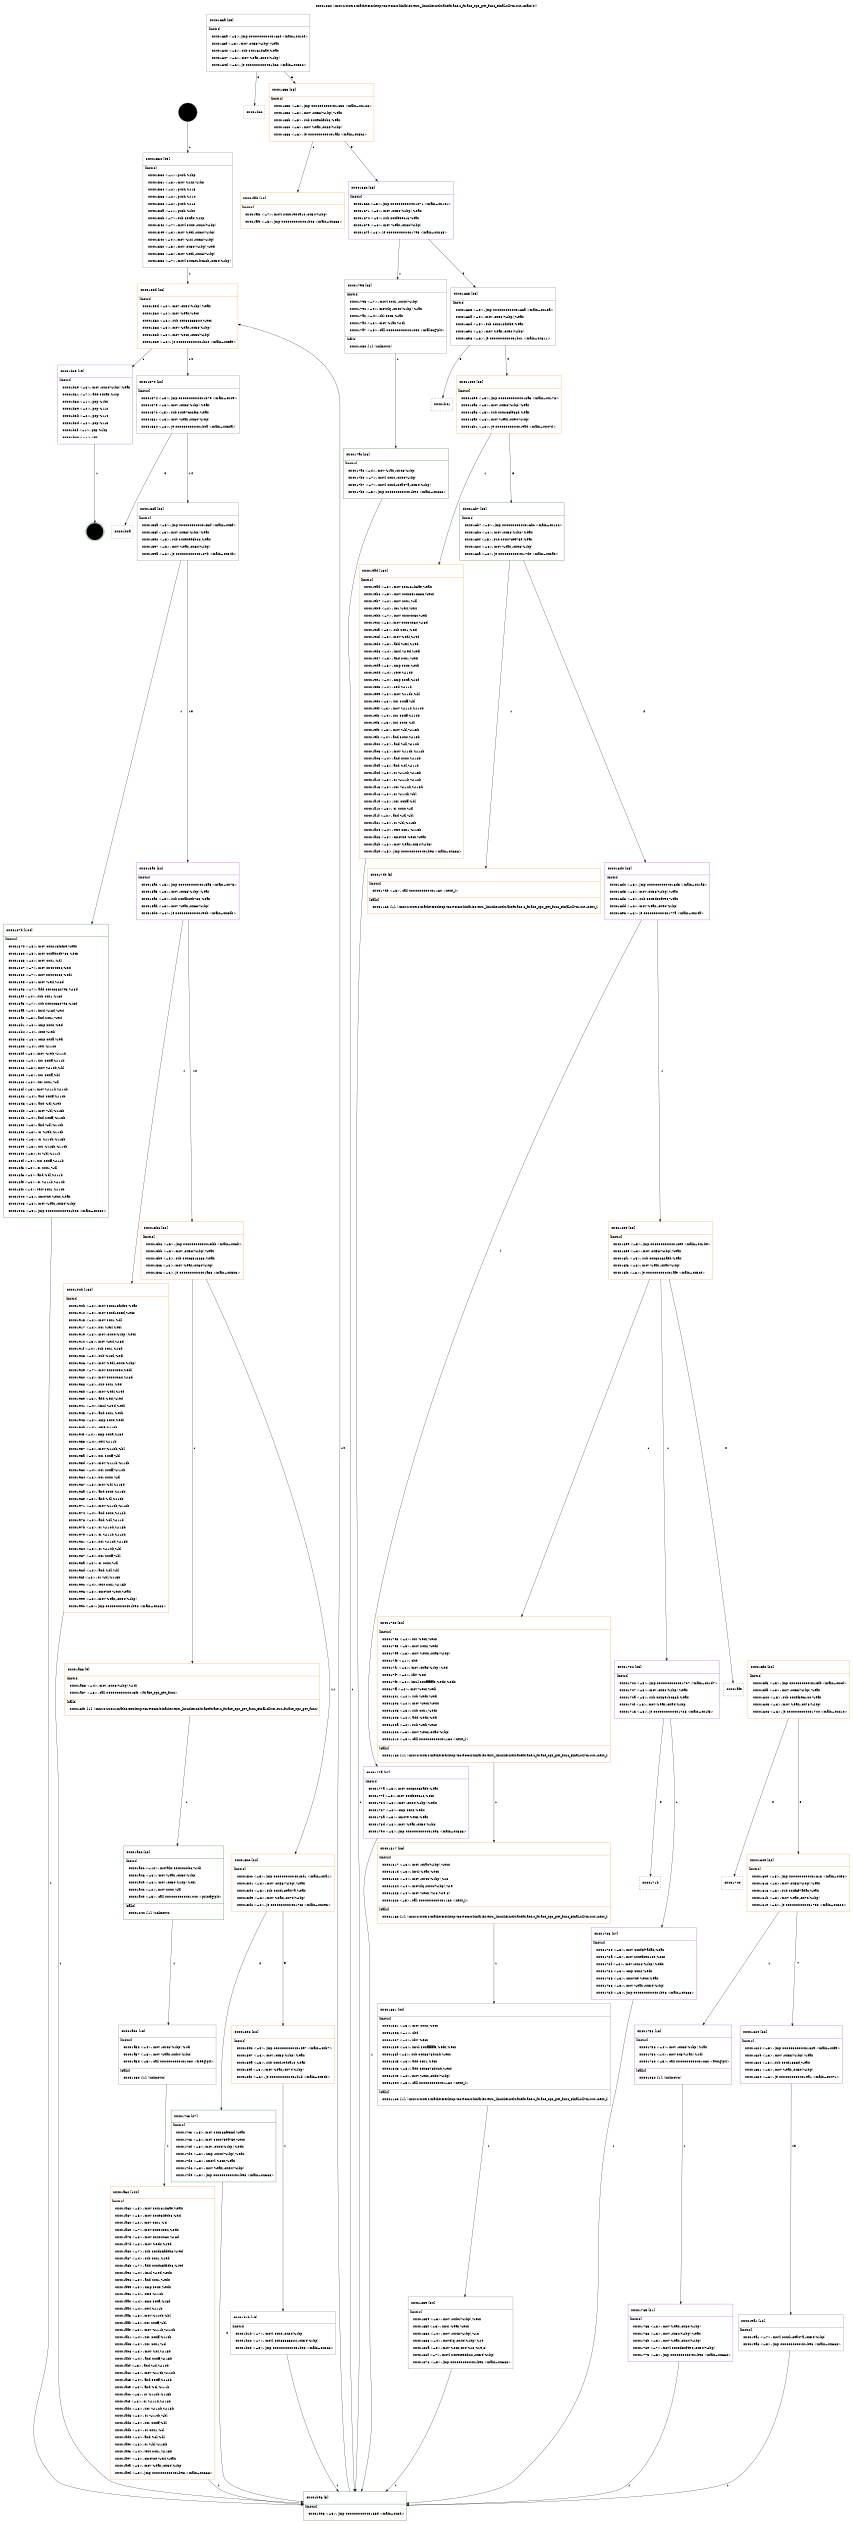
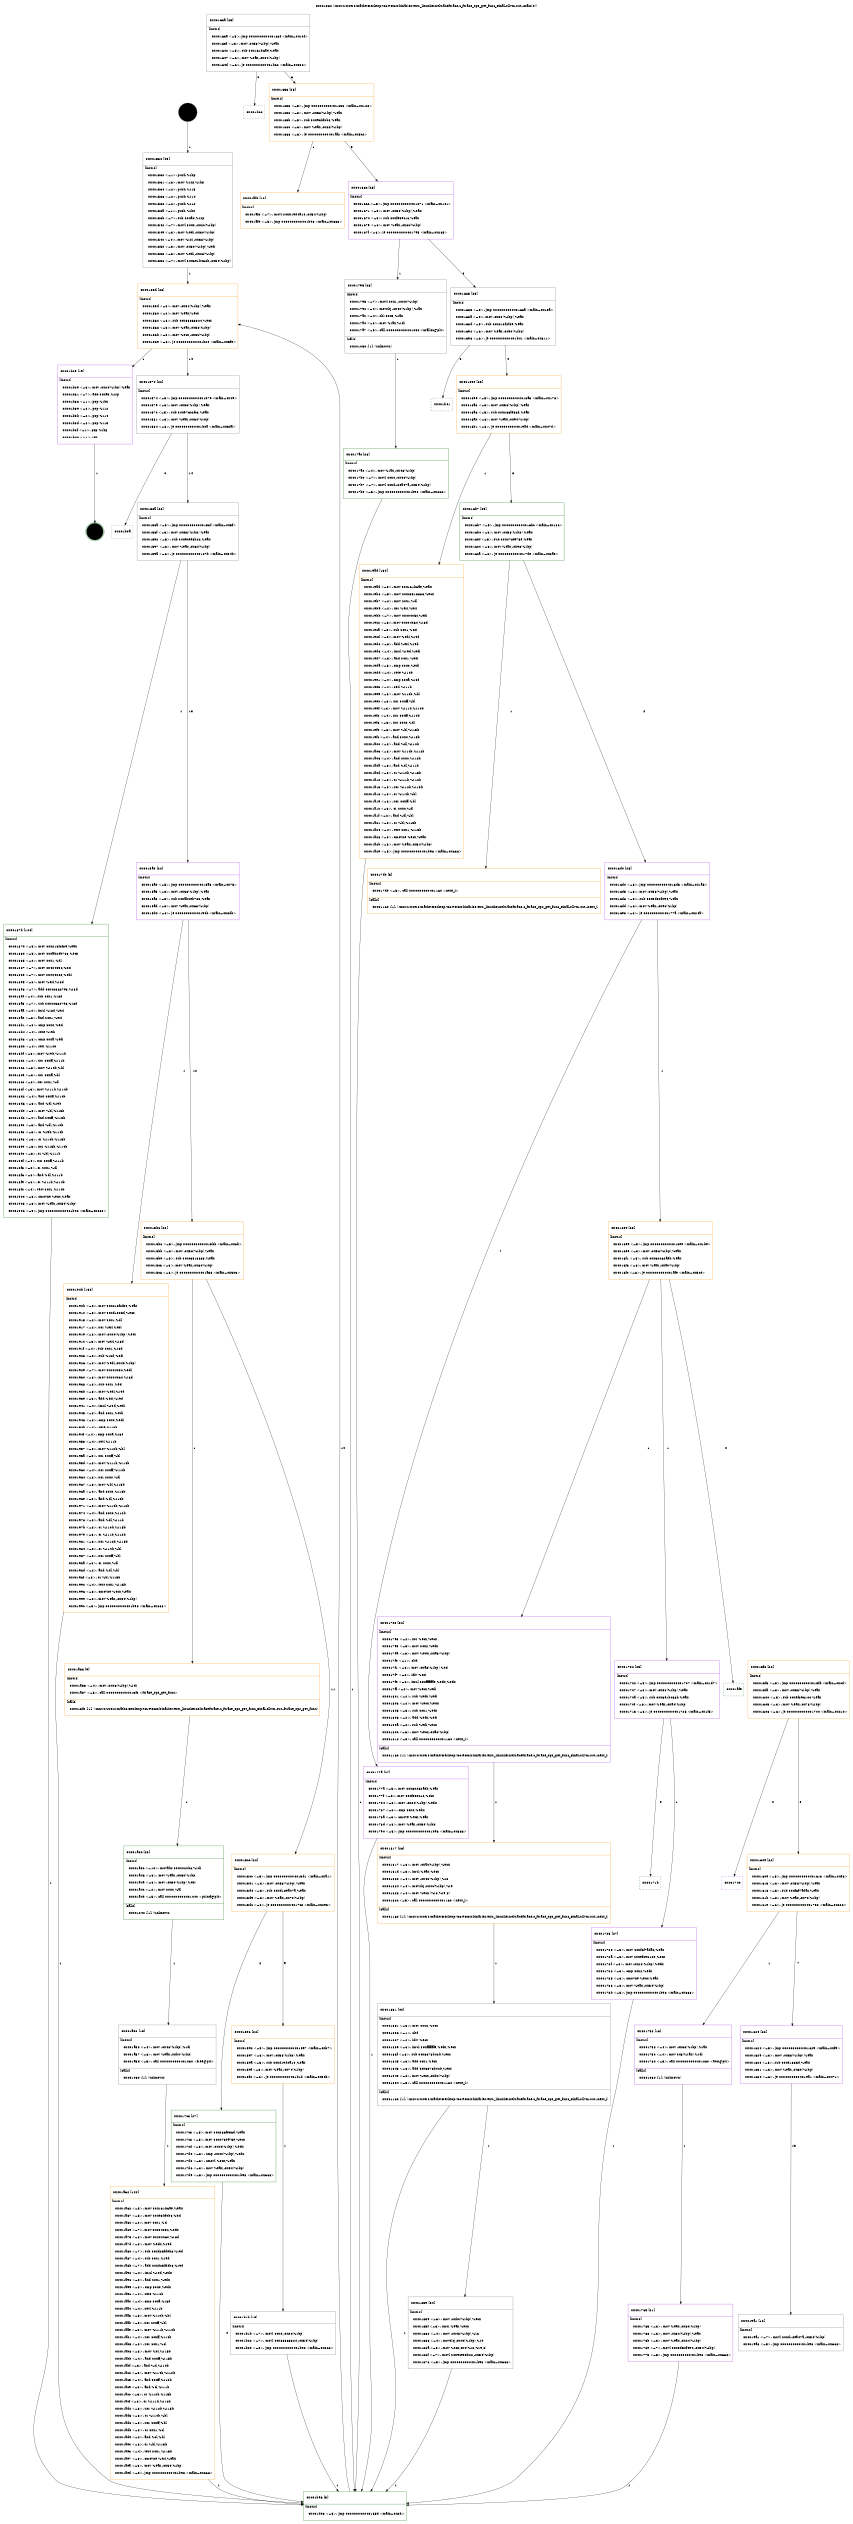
node "0x4017e3 [52]": color darkorange -> purple
edge "0x4019a1 [12]" -> "0x401b98 [5]": now "0x401831 [40]" -> "0x401b98 [5]"
